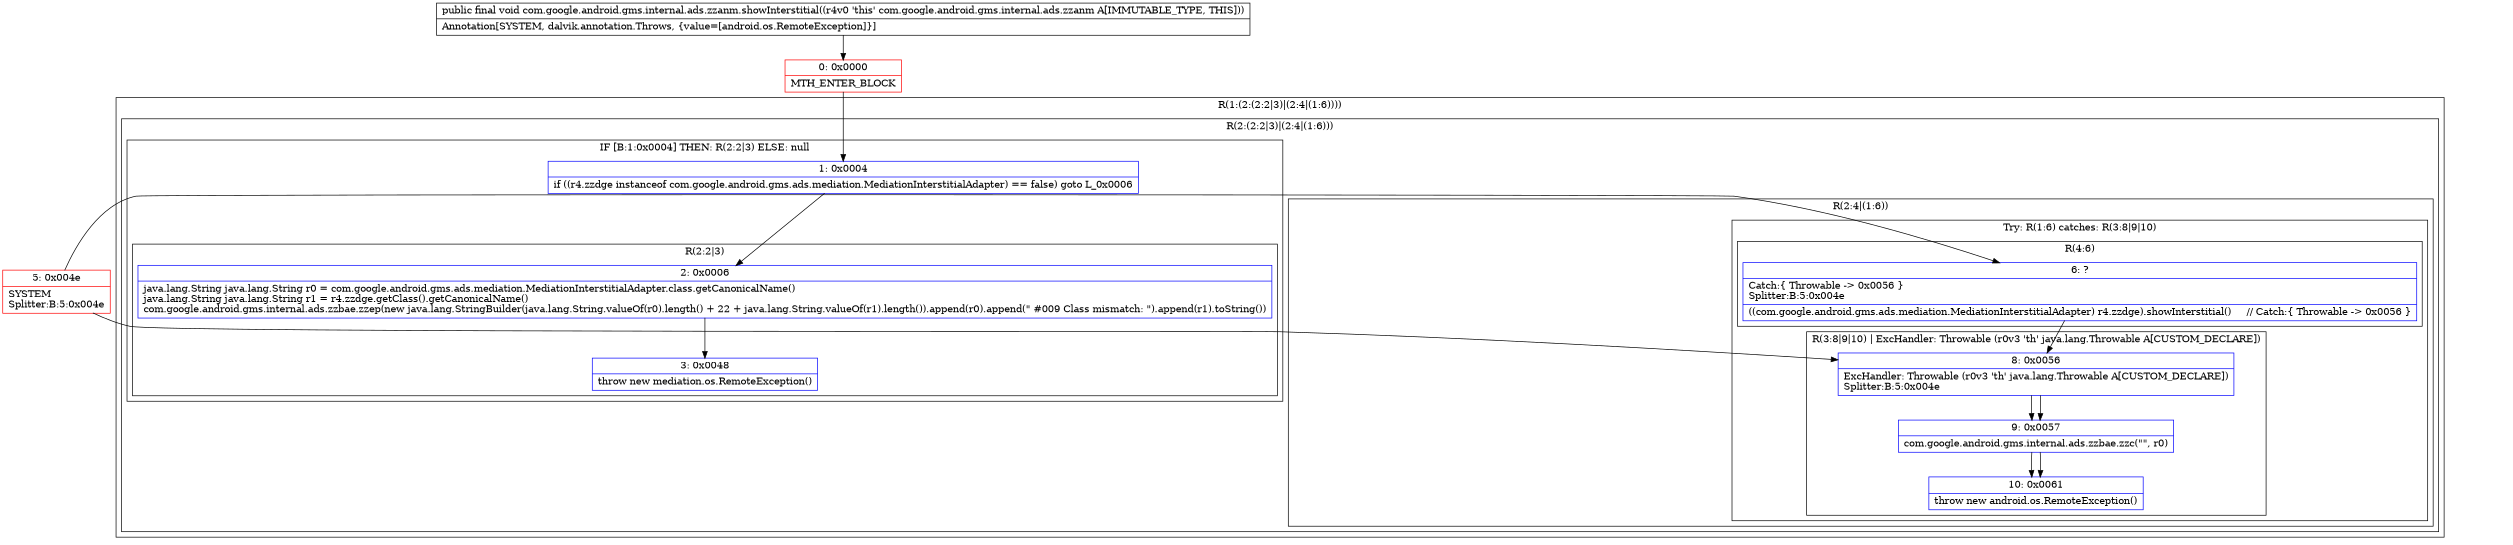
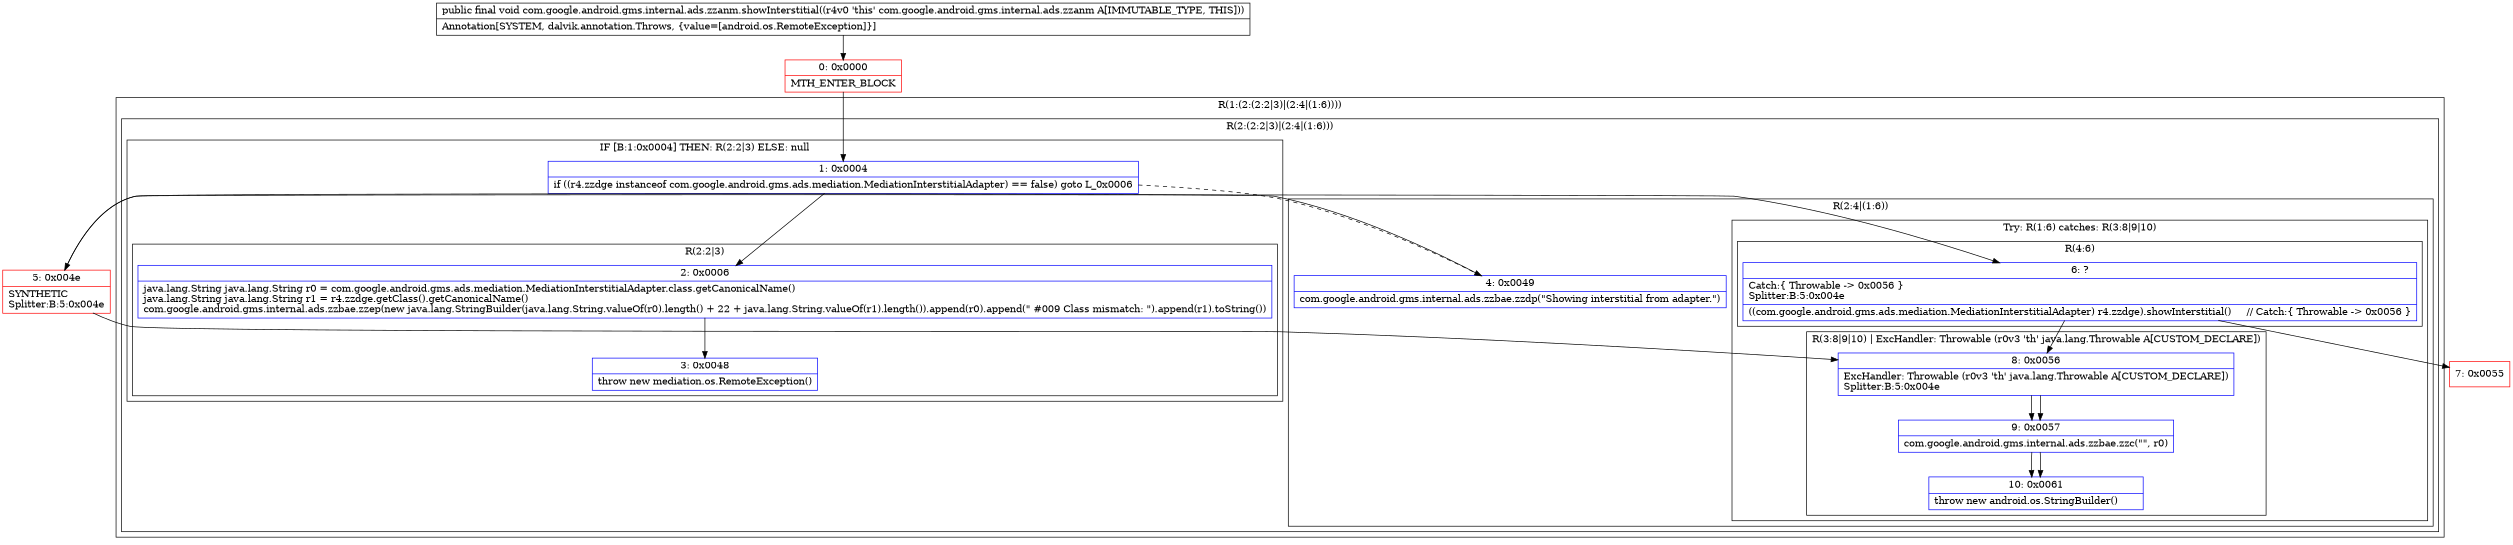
node "4: 0x0049": added
node "5: 0x004e": text "SYSTEM" -> "SYNTHETIC"
node "7: 0x0055": added
node "10: 0x0061": text "throw new android.os.RemoteException()" -> "throw new android.os.StringBuilder()"
